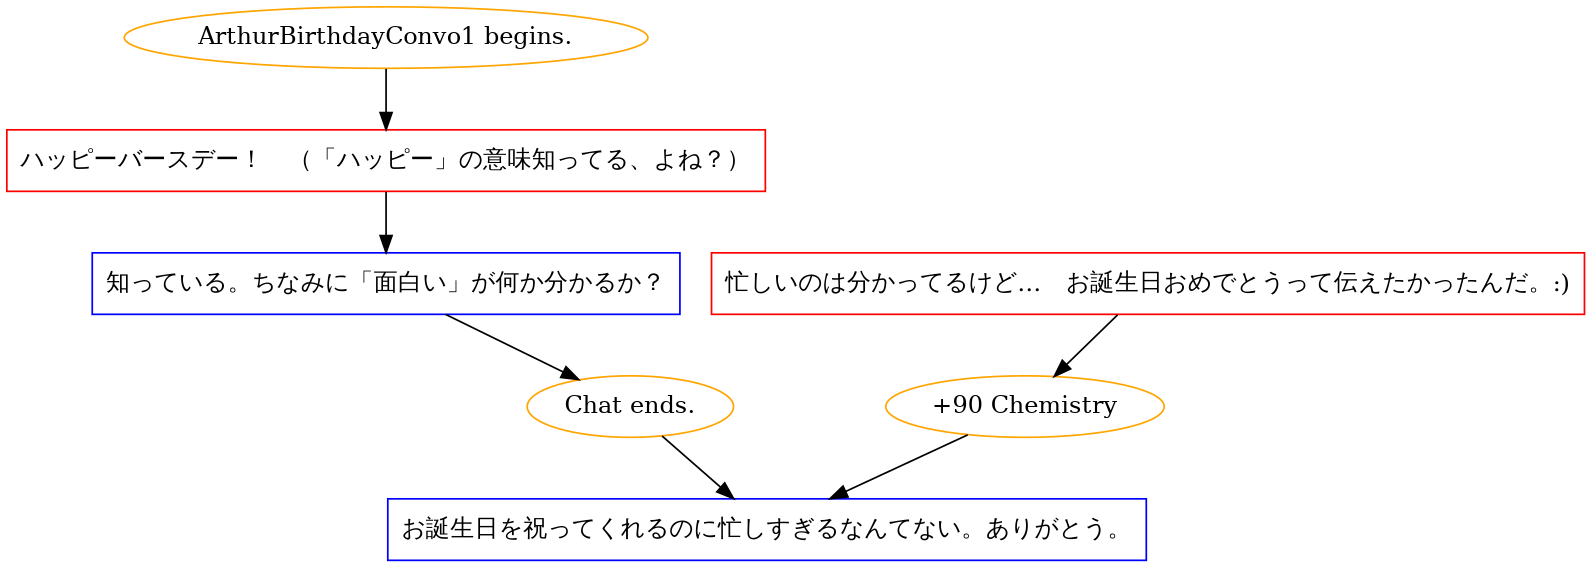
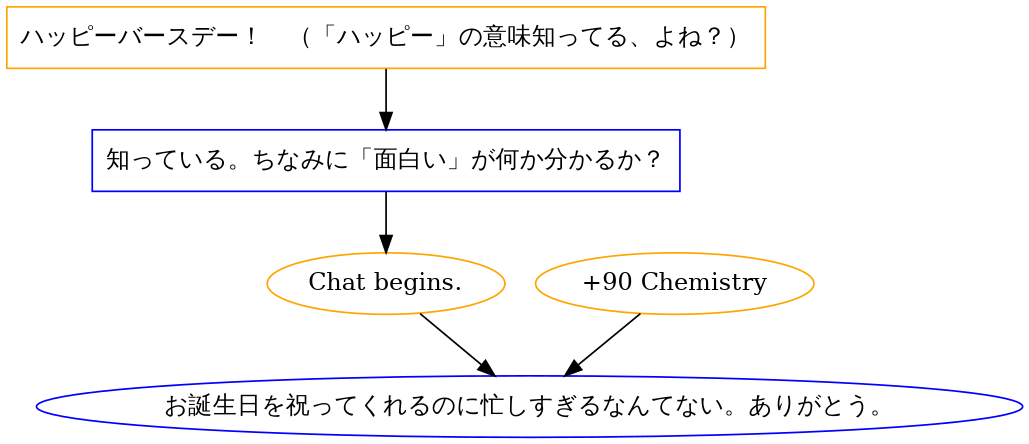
node "ArthurBirthdayConvo1 begins.": removed
node "ハッピーバースデー！　（「ハッピー」の意味知ってる、よね？）": color red -> orange
node "忙しいのは分かってるけど…　お誕生日おめでとうって伝えたかったんだ。:)": removed
node "Chat ends.": label "Chat ends." -> "Chat begins."
node "お誕生日を祝ってくれるのに忙しすぎるなんてない。ありがとう。": shape box -> ellipse
